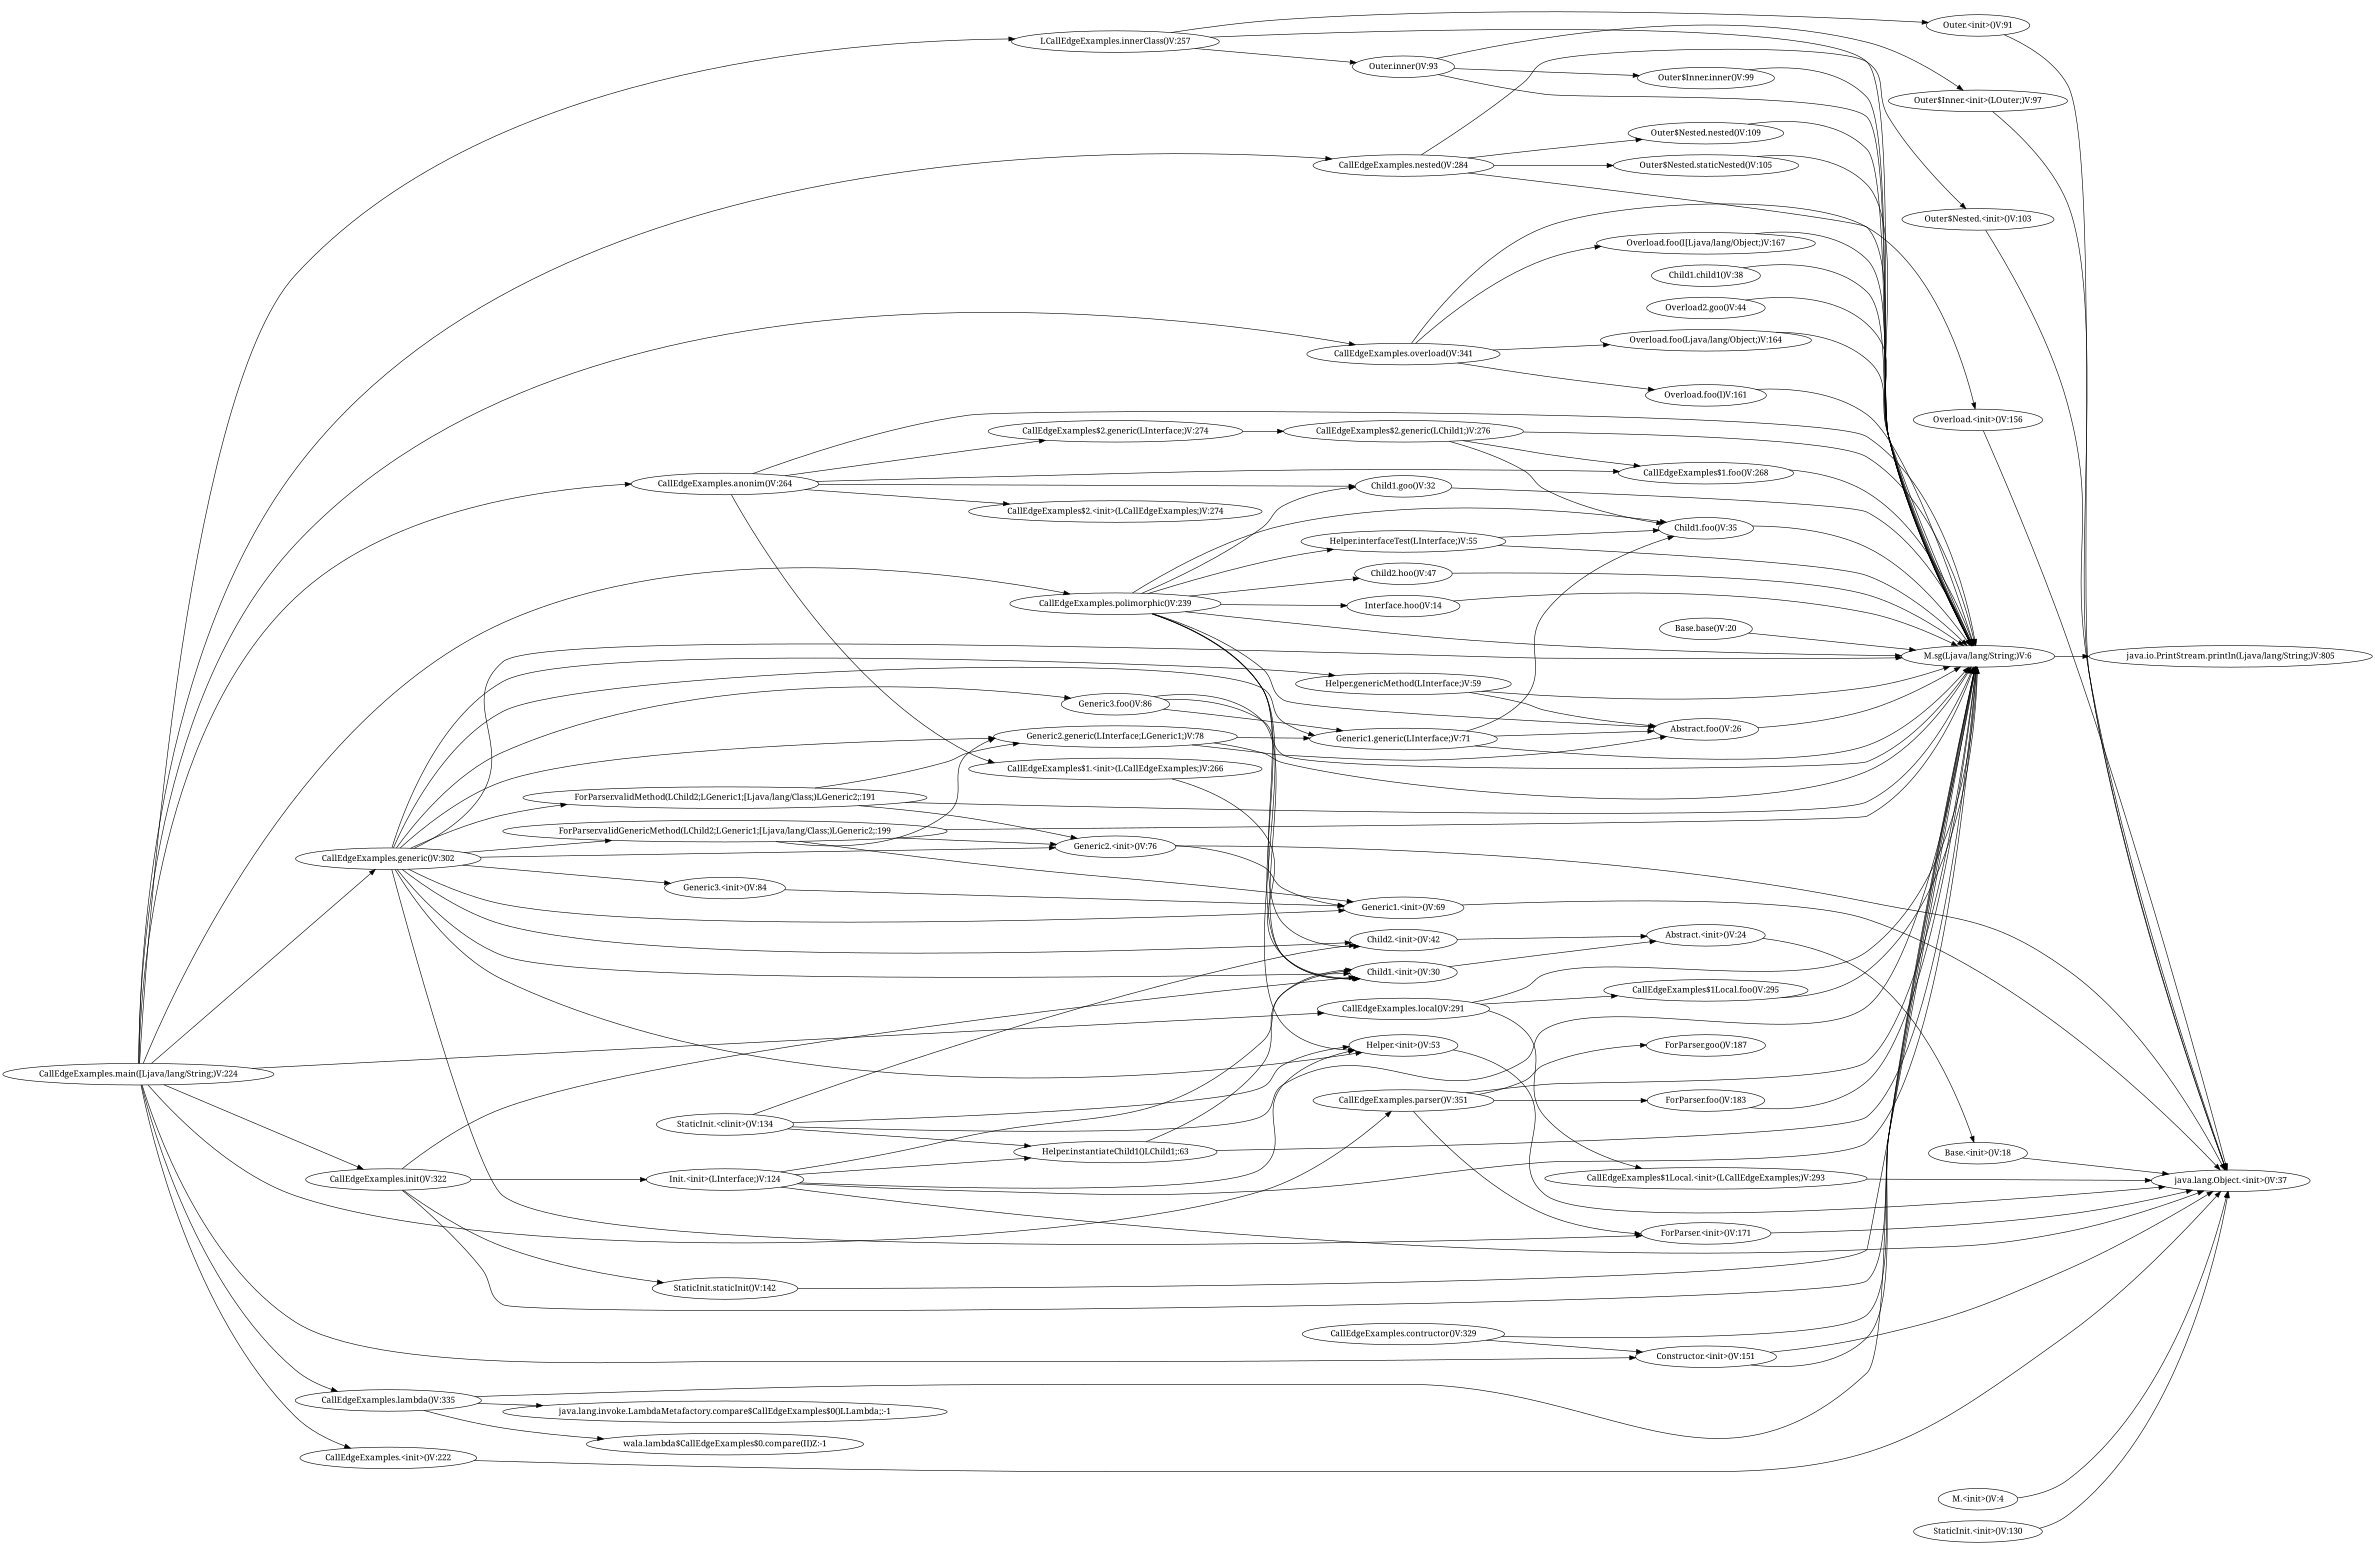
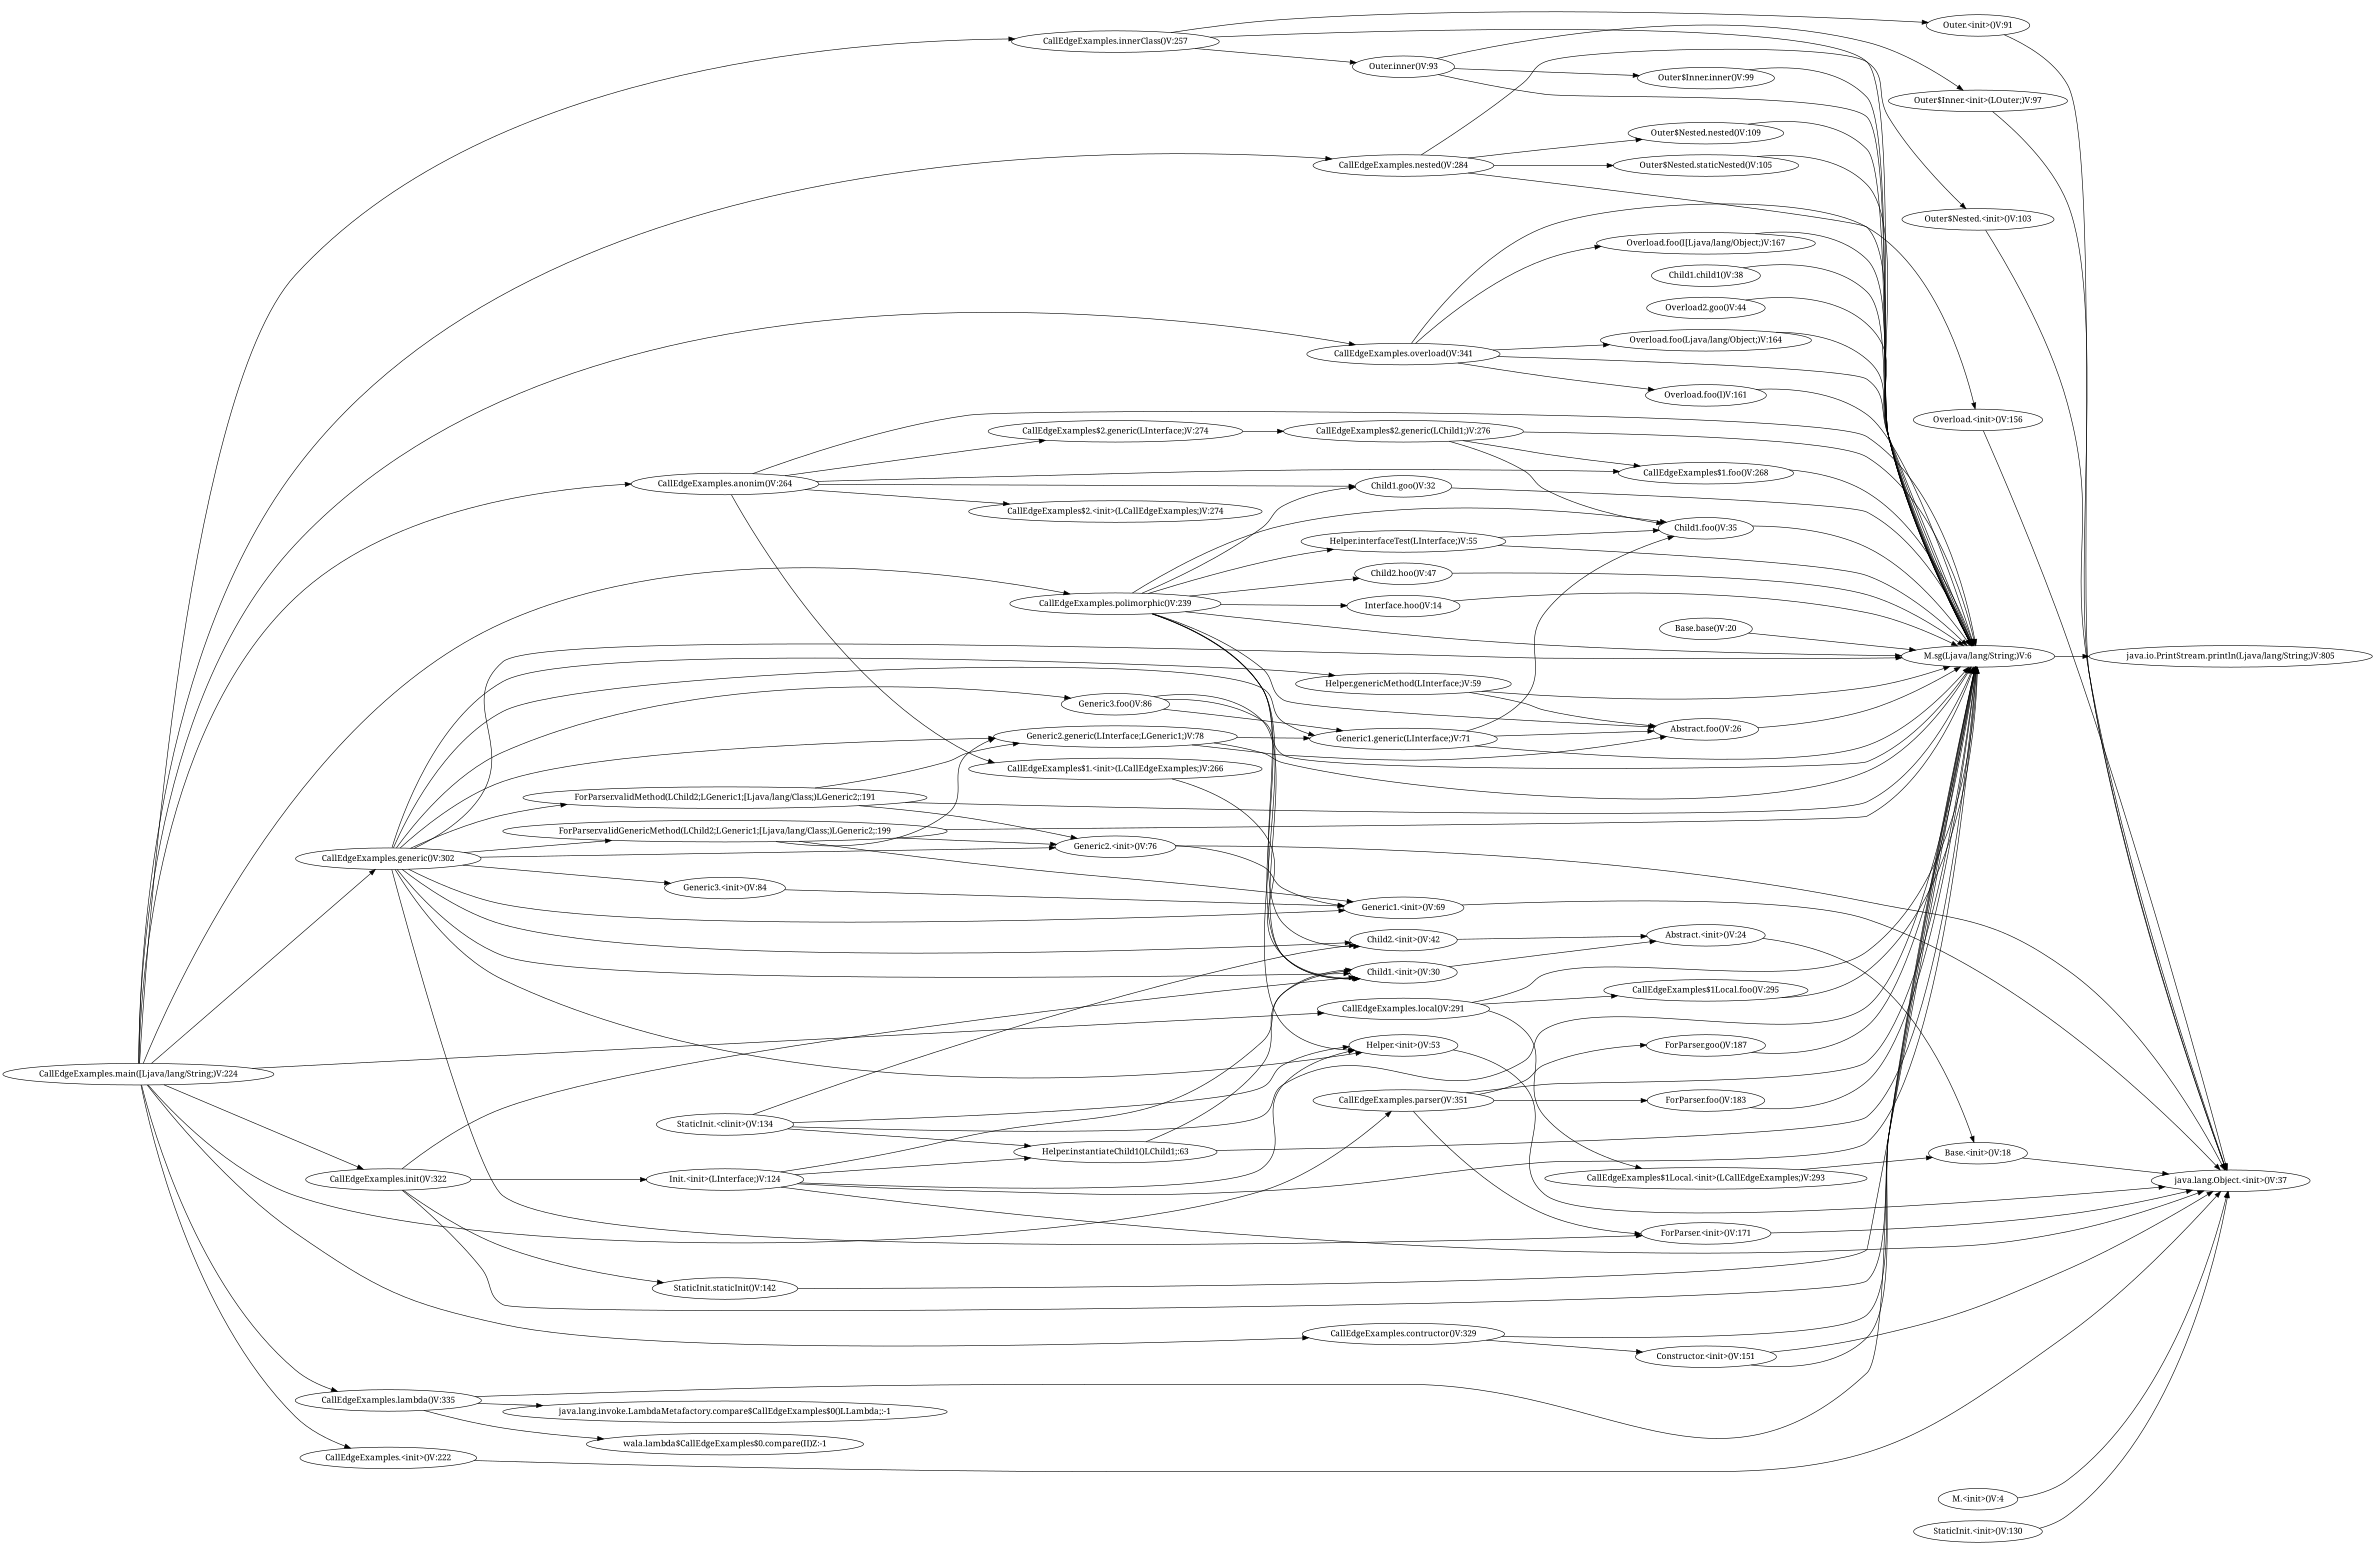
node "LCallEdgeExamples.innerClass()V:257": label "LCallEdgeExamples.innerClass()V:257" -> "CallEdgeExamples.innerClass()V:257"
edge "CallEdgeExamples.overload()V:341" -> "M.sg(Ljava/lang/String;)V:6": added
edge "ForParser.goo()V:187" -> "M.sg(Ljava/lang/String;)V:6": added
edge "CallEdgeExamples$1Local.<init>(LCallEdgeExamples;)V:293" -> "java.lang.Object.<init>()V:37": now "CallEdgeExamples$1Local.<init>(LCallEdgeExamples;)V:293" -> "Base.<init>()V:18"
edge "CallEdgeExamples.main([Ljava/lang/String;)V:224" -> "Constructor.<init>()V:151": now "CallEdgeExamples.main([Ljava/lang/String;)V:224" -> "CallEdgeExamples.contructor()V:329"
